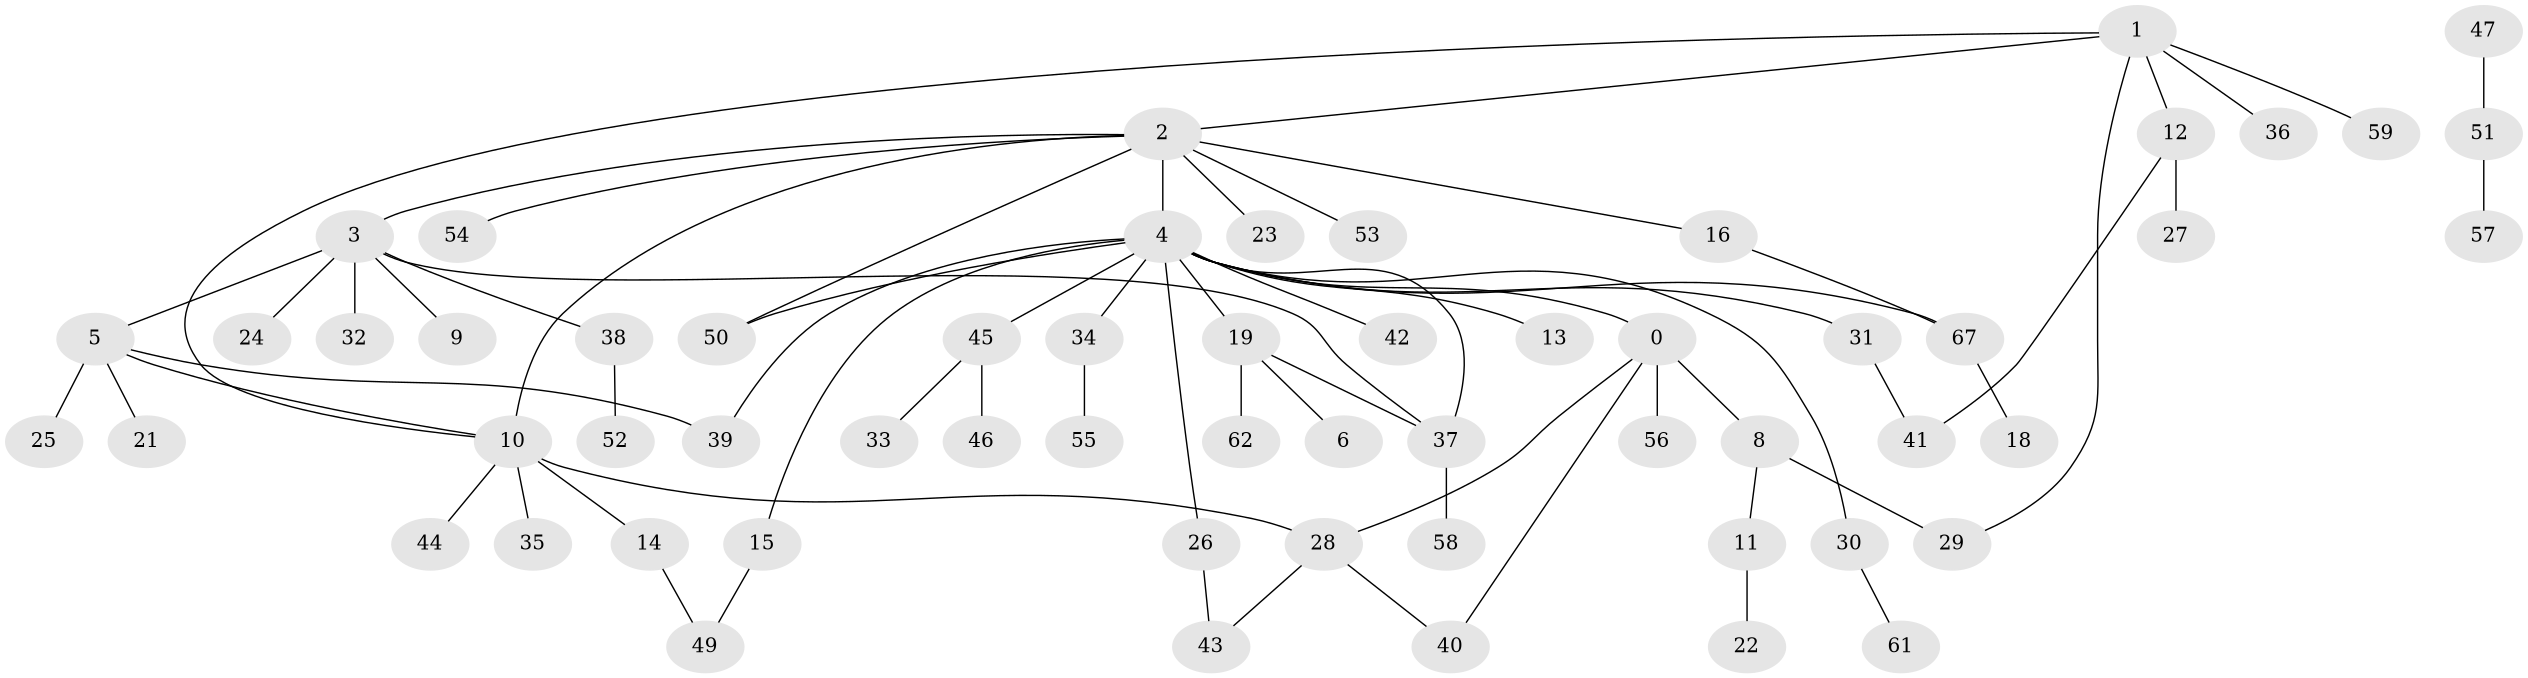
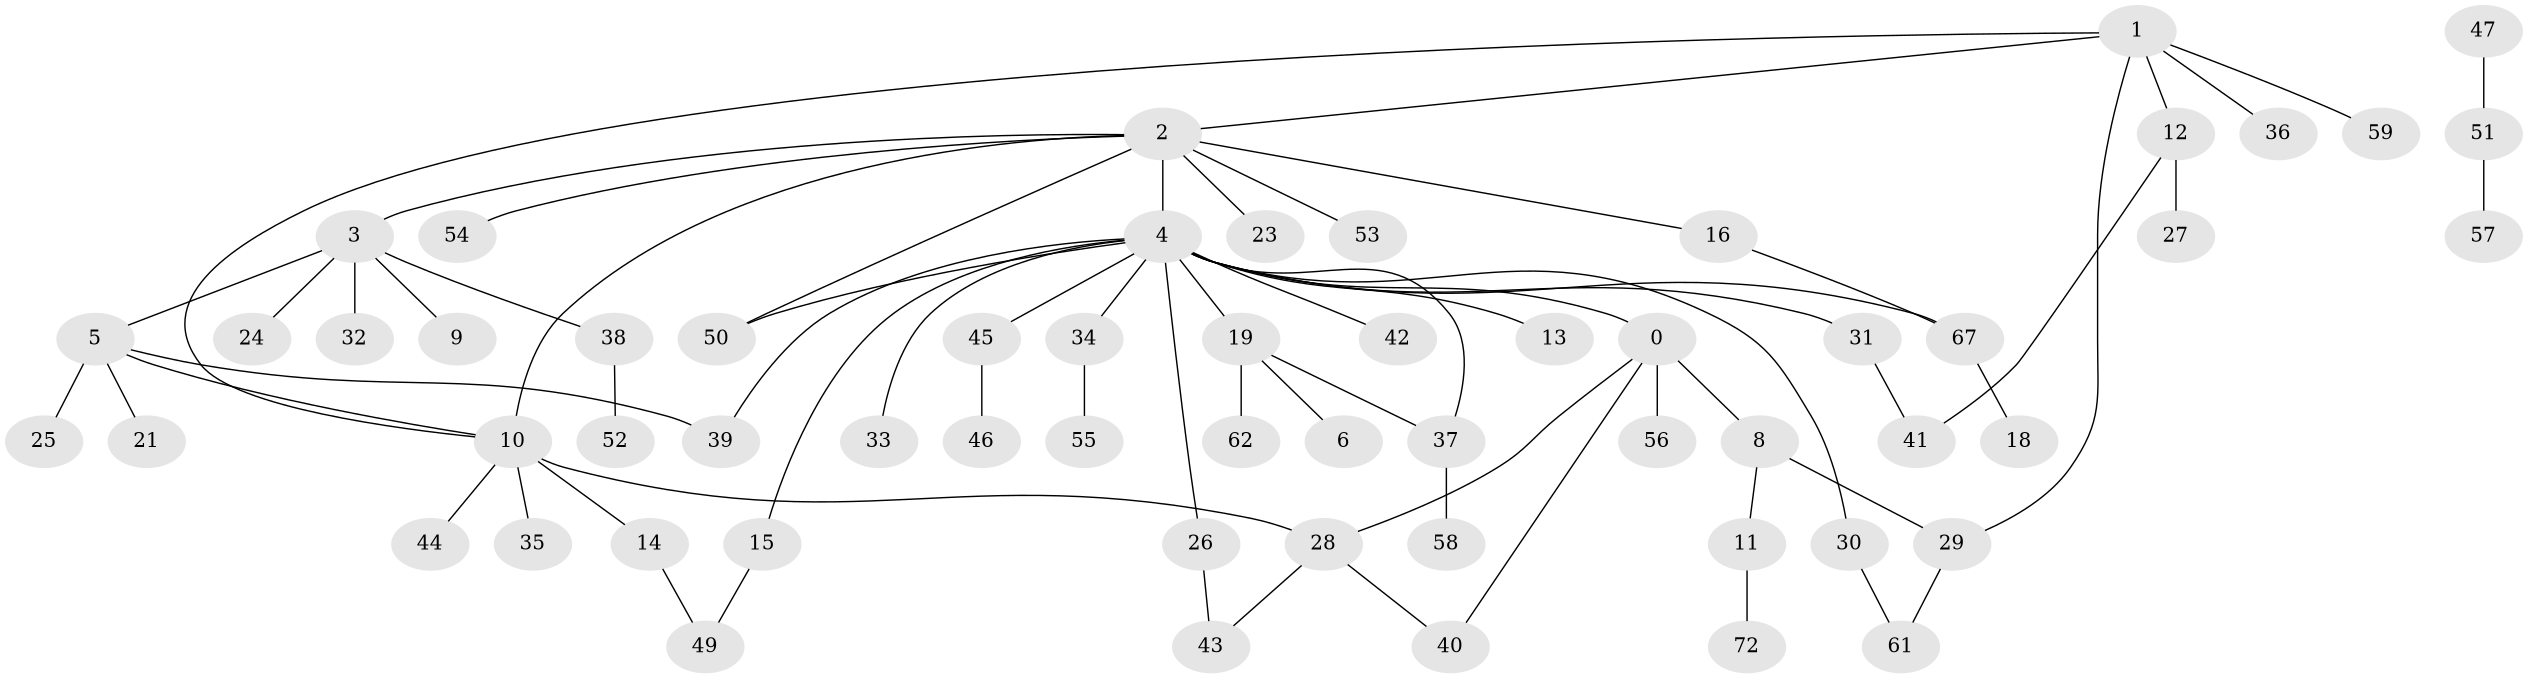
edge "3" -- "37": removed
edge "45" -- "33": now "4" -- "33"
edge "29" -- "61": added
node "22": label "22" -> "72"
